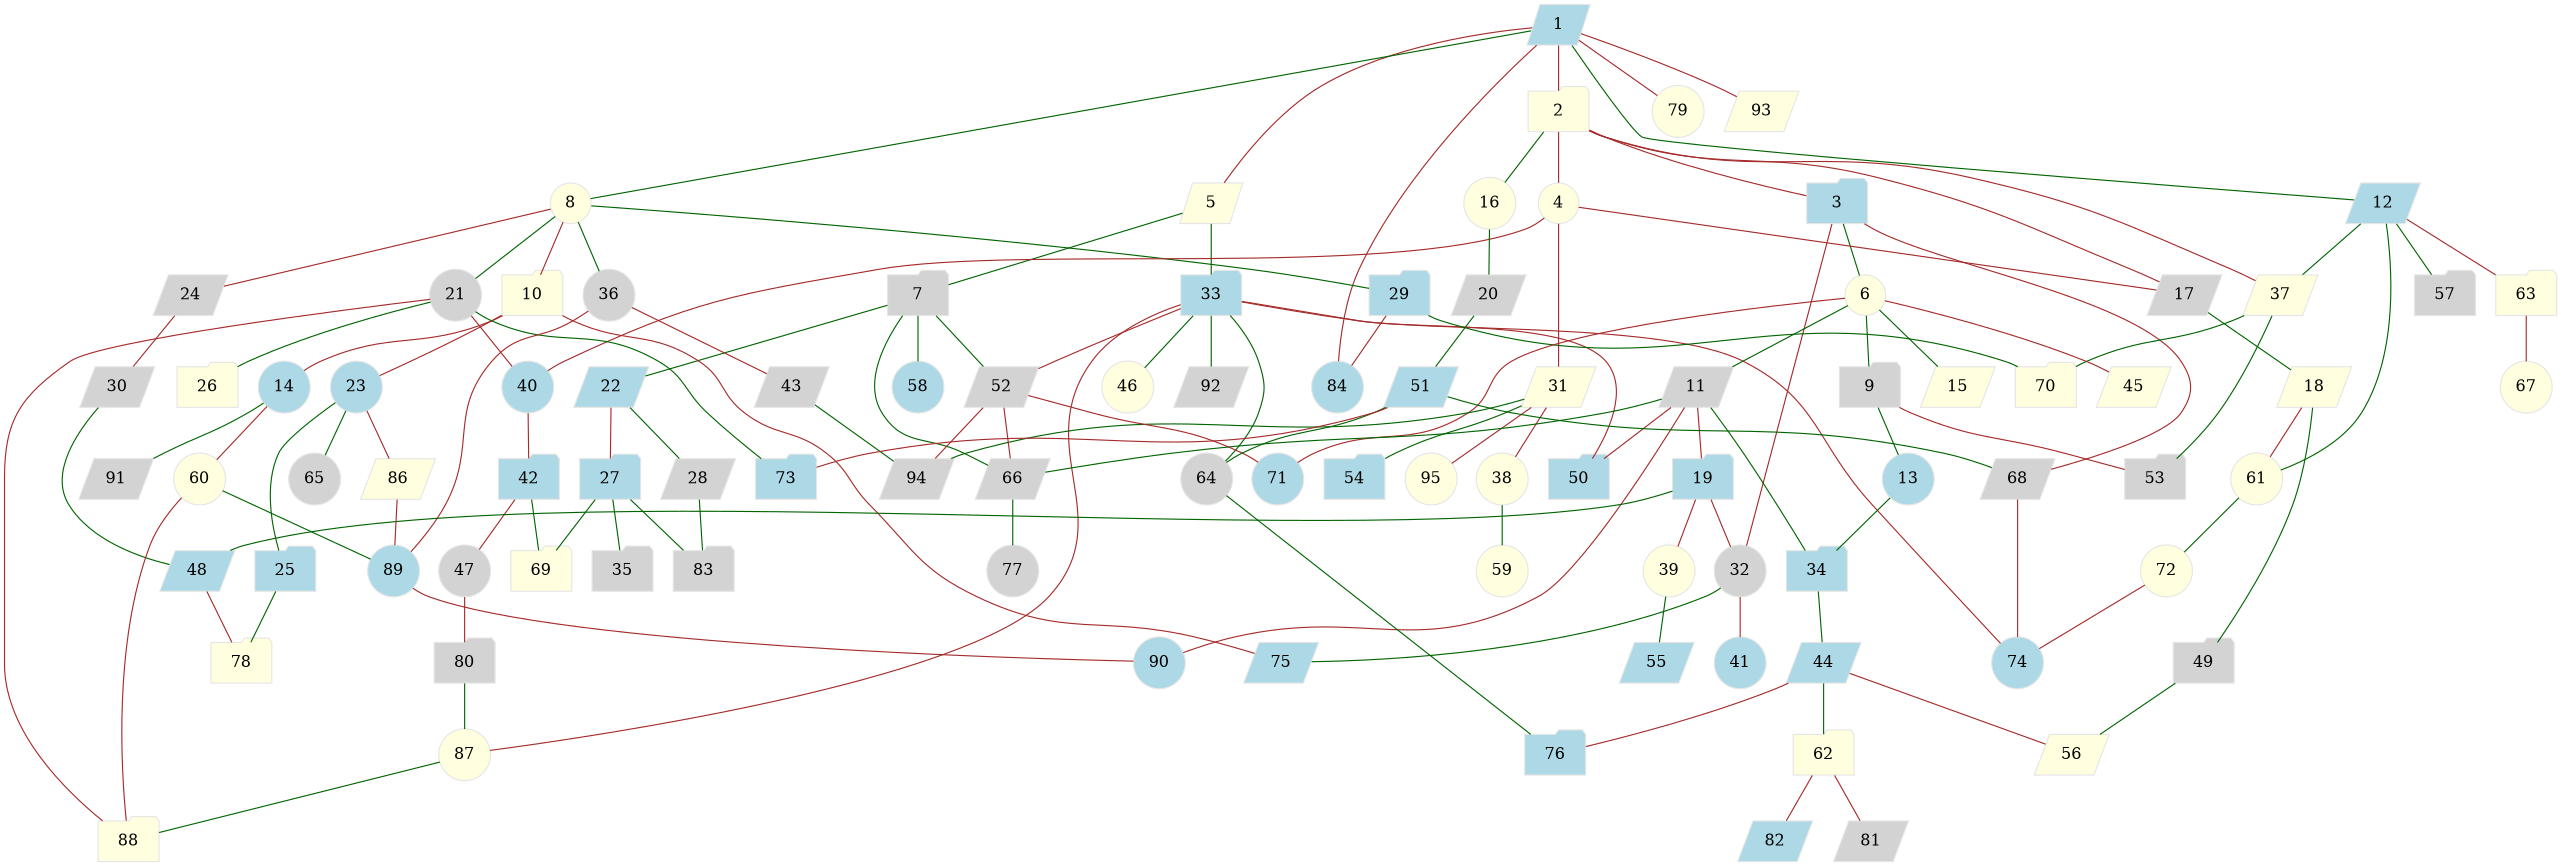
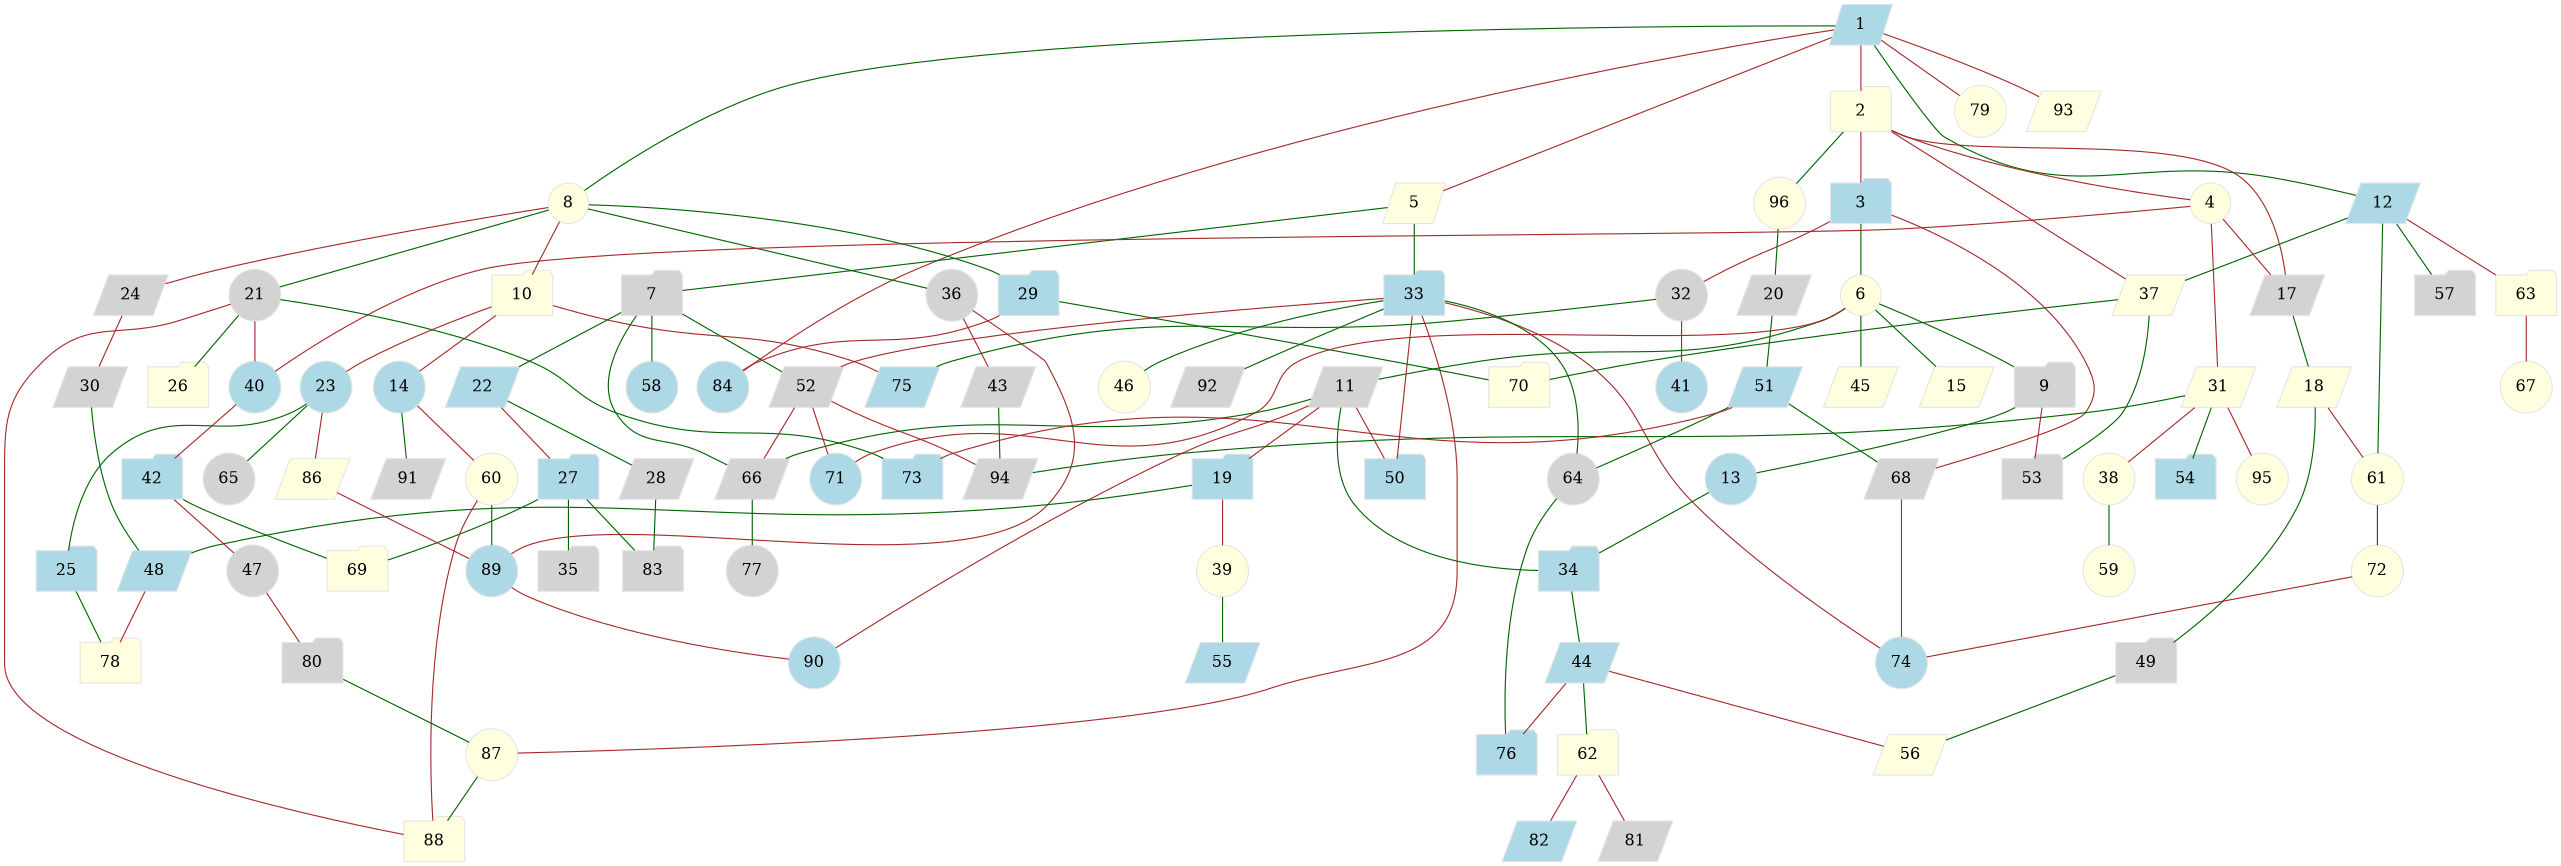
node "16": label "16" -> "96"
edge "6" -- "45": color brown -> darkgreen
edge "19" -- "32": removed
